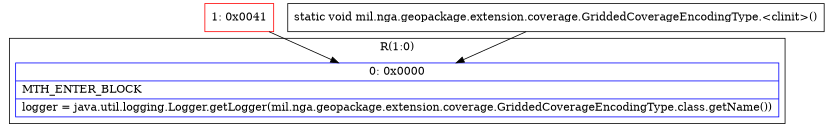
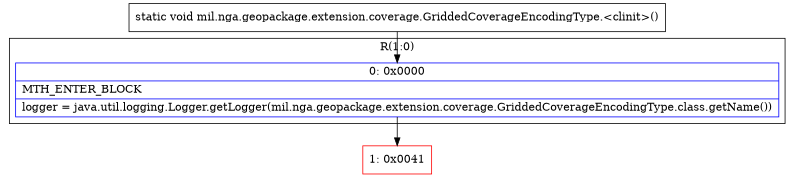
edge "1: 0x0041" -> "0: 0x0000": reversed
